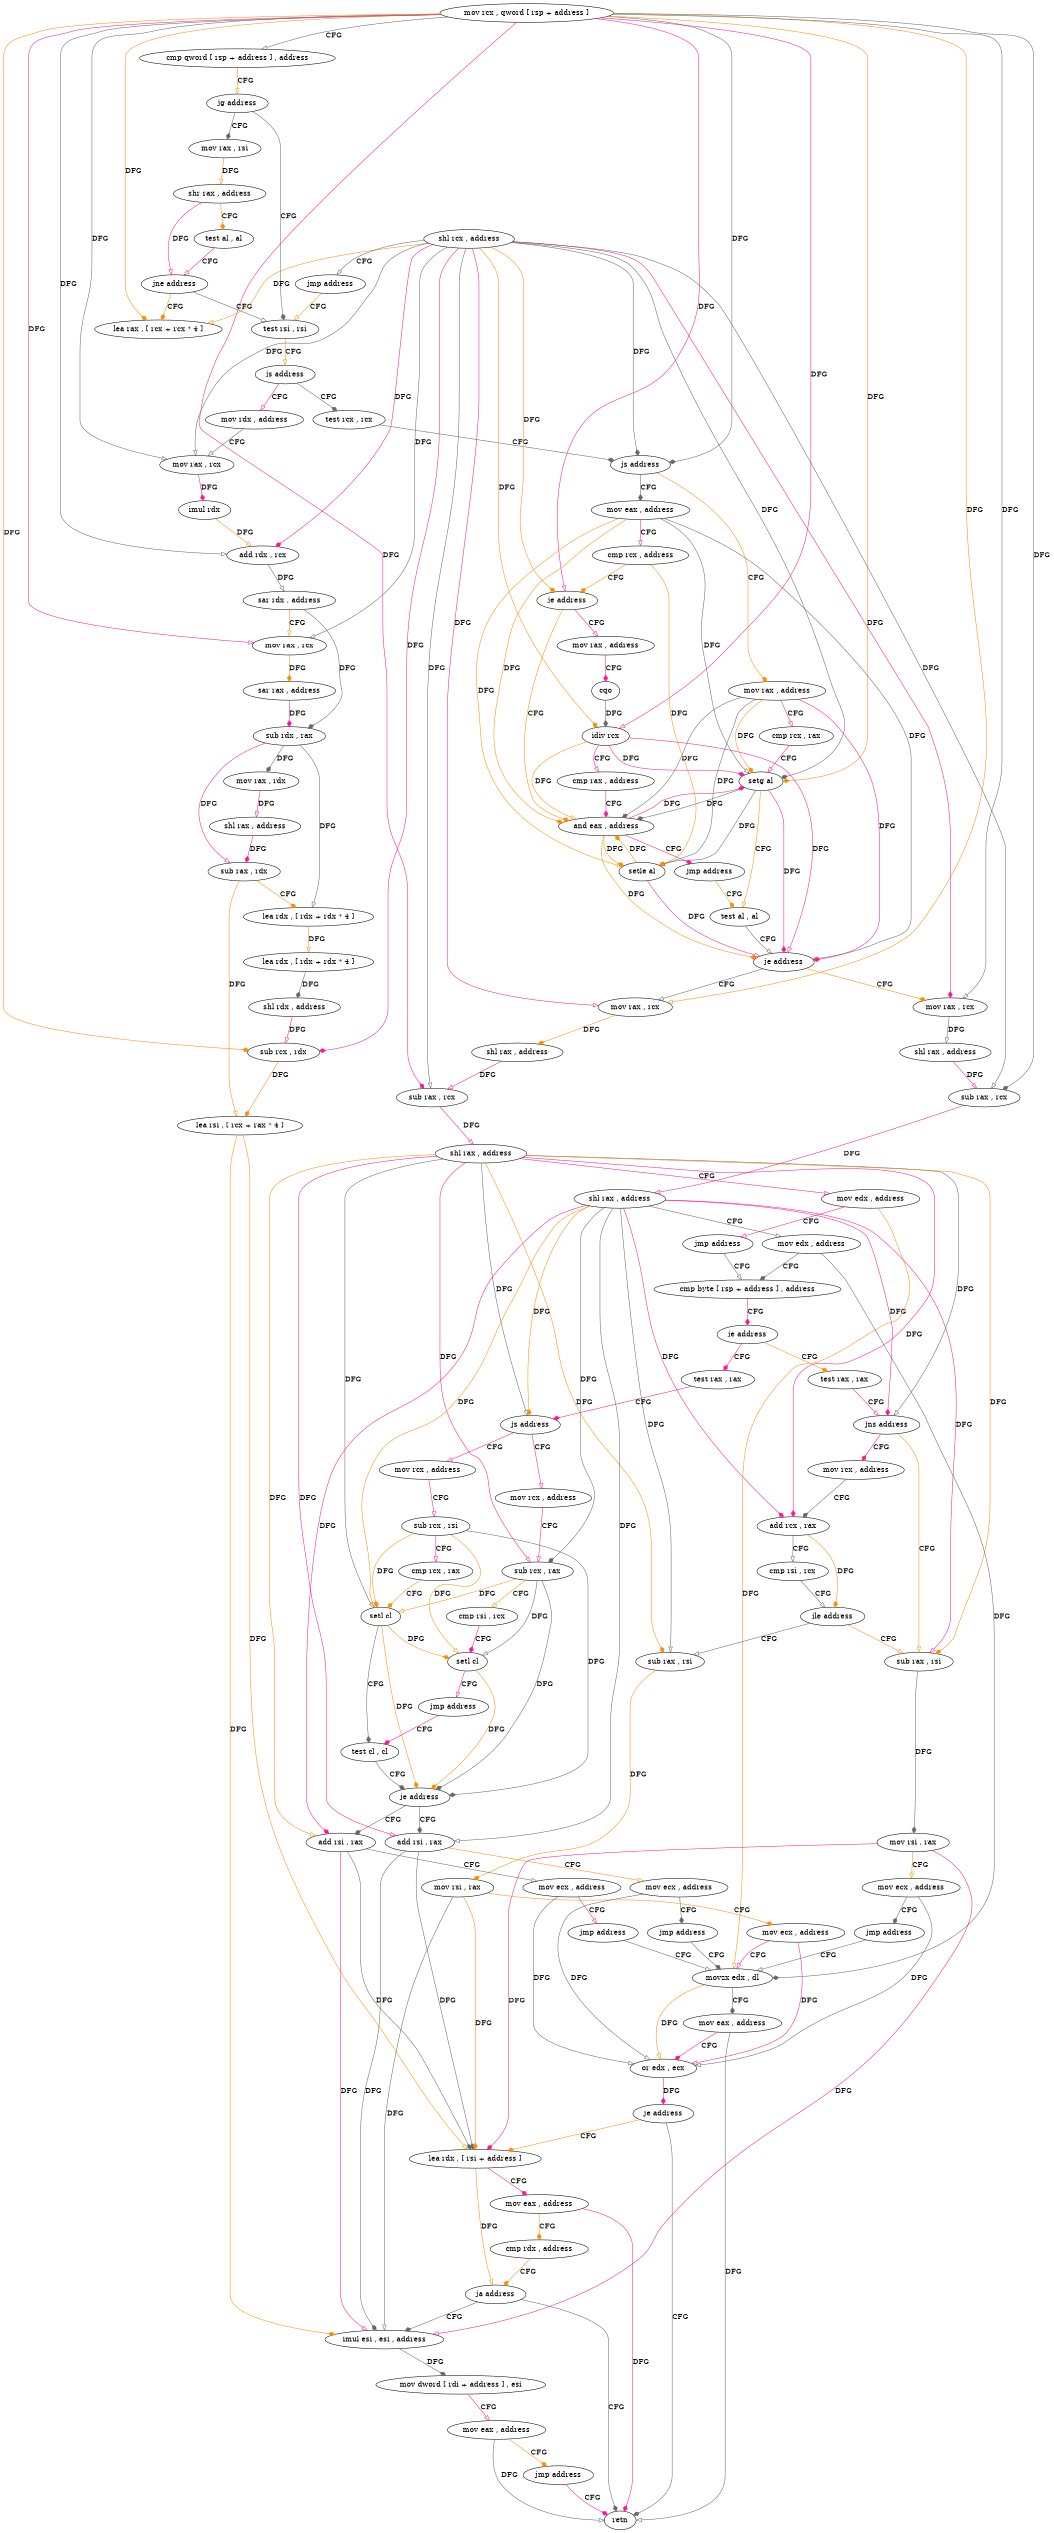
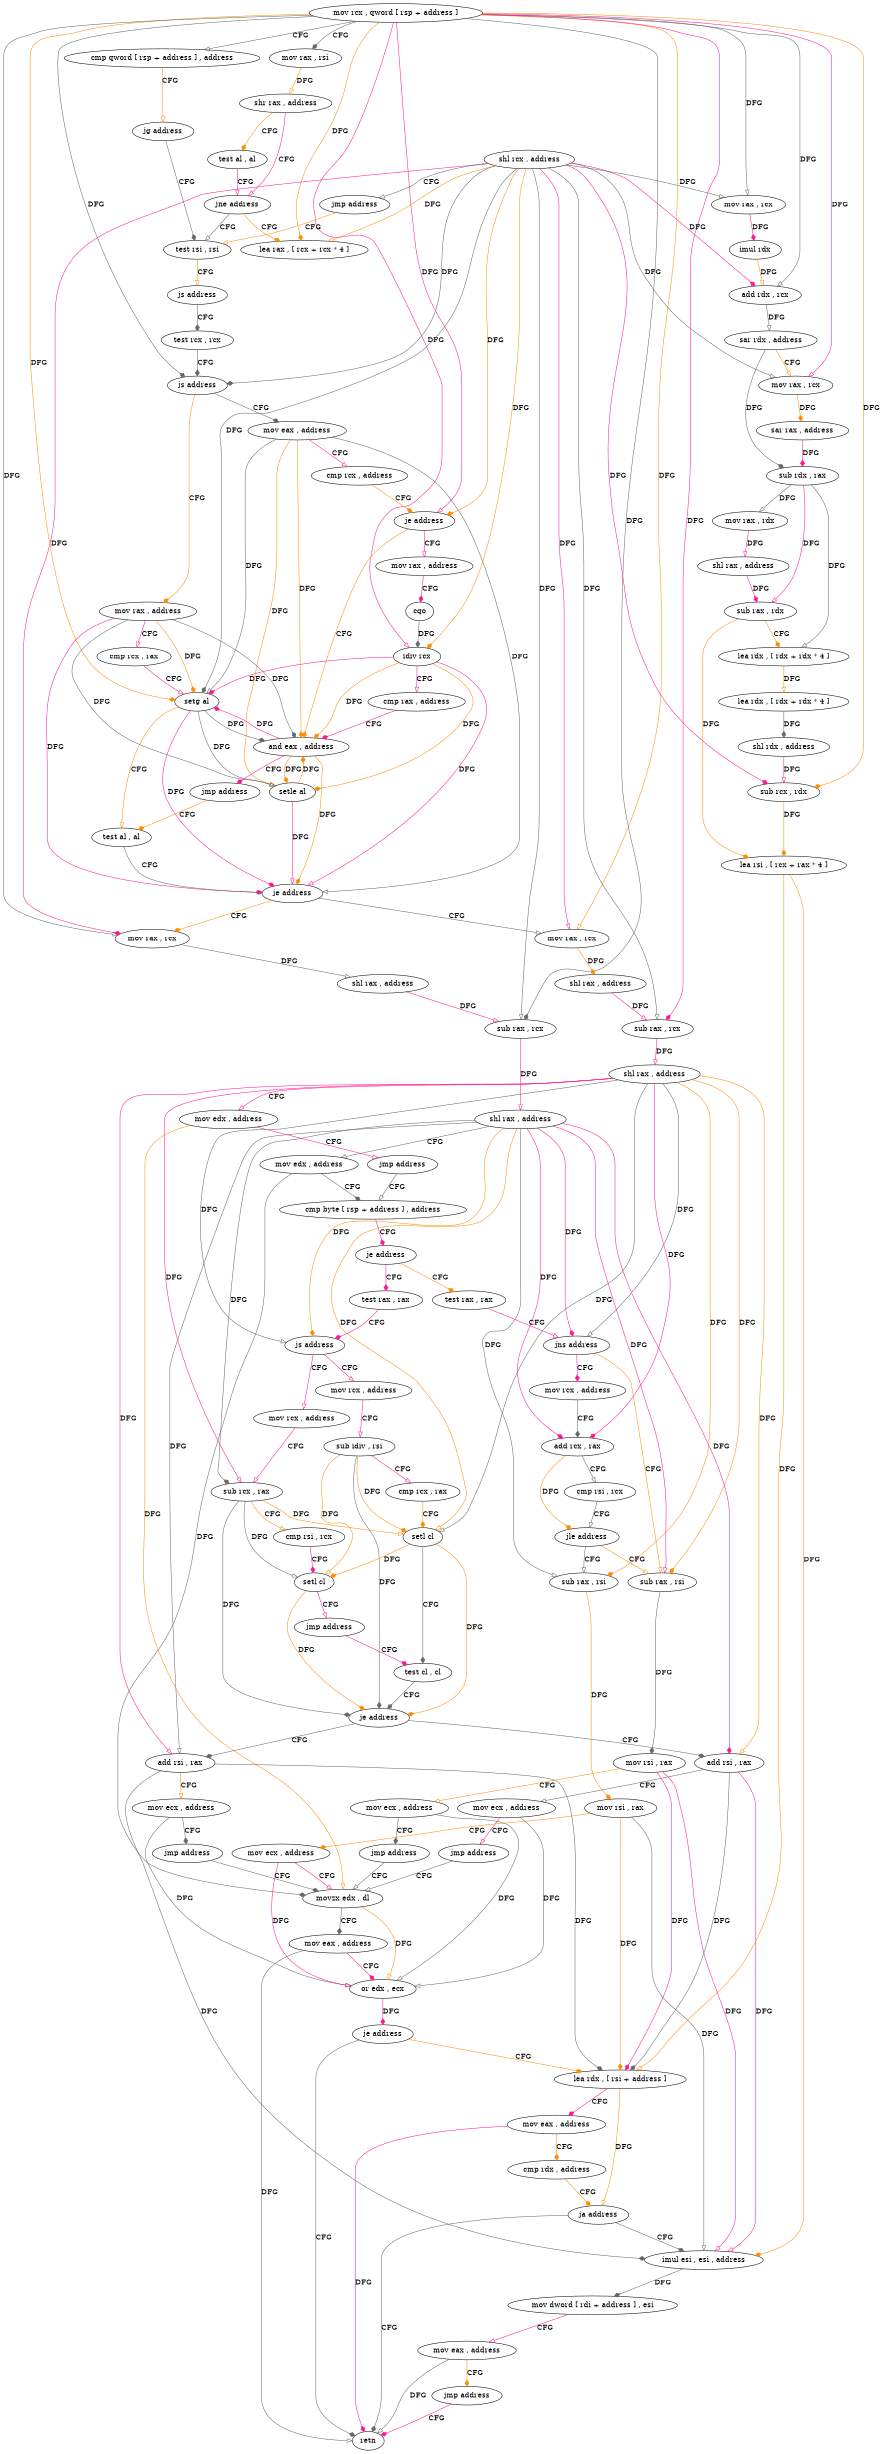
edge "jg address" -> "mov rax , rsi": now "mov rcx , qword [ rsp + address ]" -> "mov rax , rsi"
edge "shr rax , address" -> "jne address": label "DFG" -> "CFG"
node "mov rdx , address": removed
edge "cmp rcx , address" -> "setle al": now "idiv rcx" -> "setle al"
edge "sub rdx , rax" -> "mov rax , rdx": arrowhead diamond -> onormal
edge "idiv rcx" -> "and eax , address": arrowhead onormal -> diamond
edge "sub rax , rdx" -> "lea rsi , [ rcx + rax * 4 ]": arrowhead onormal -> diamond
node "sub rcx , rsi": label "sub rcx , rsi" -> "sub idiv , rsi"
